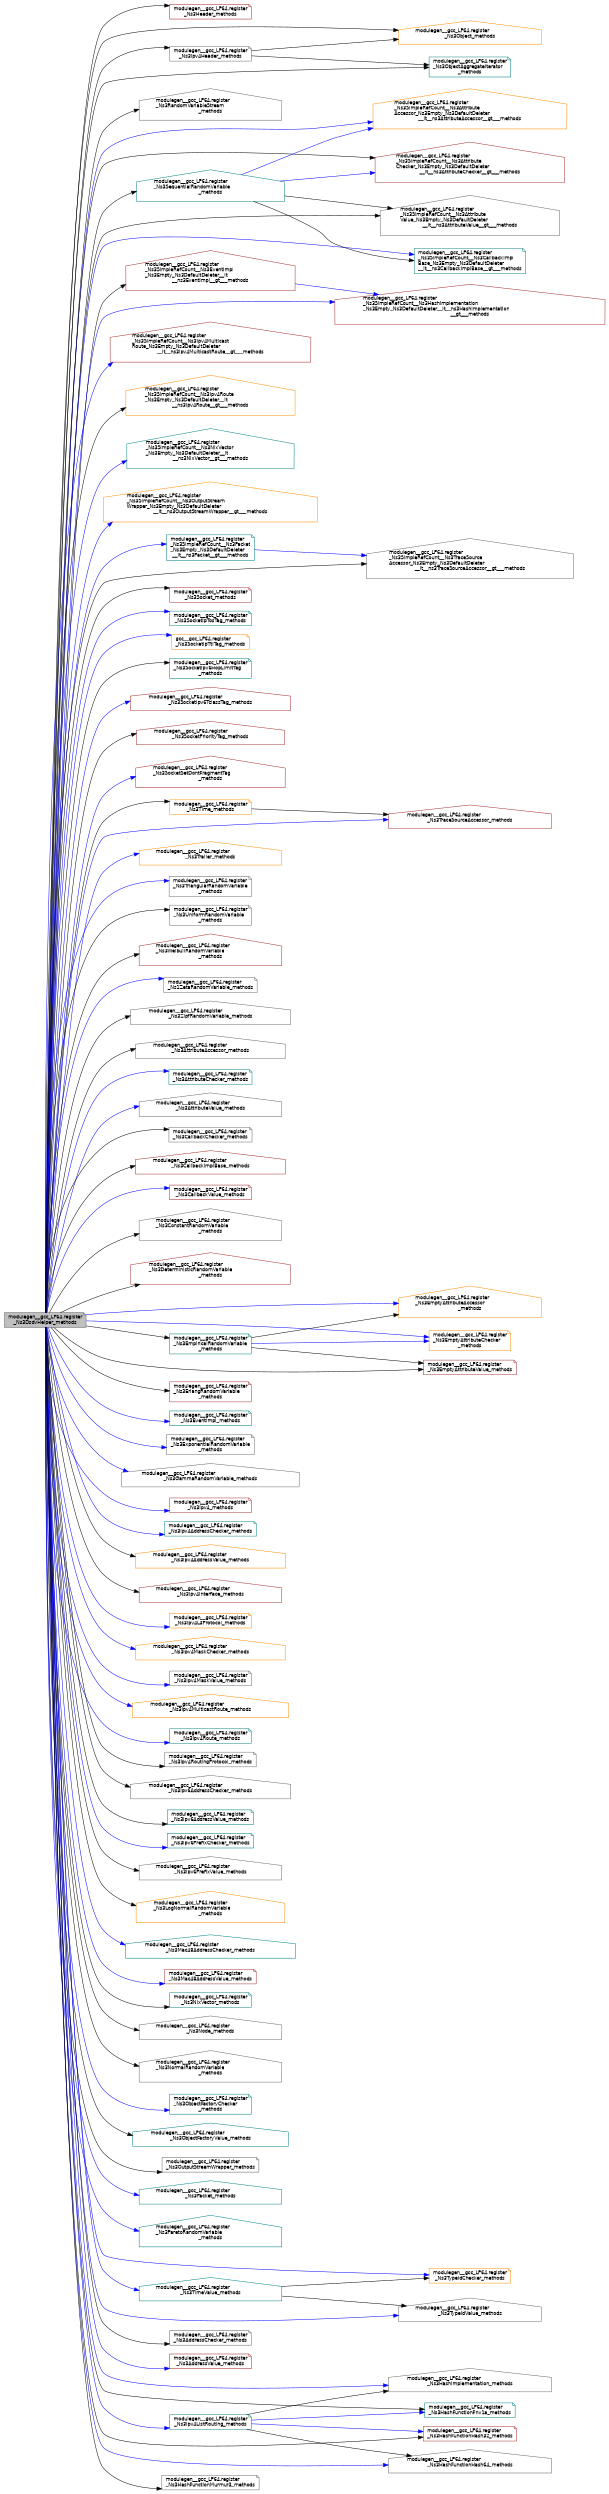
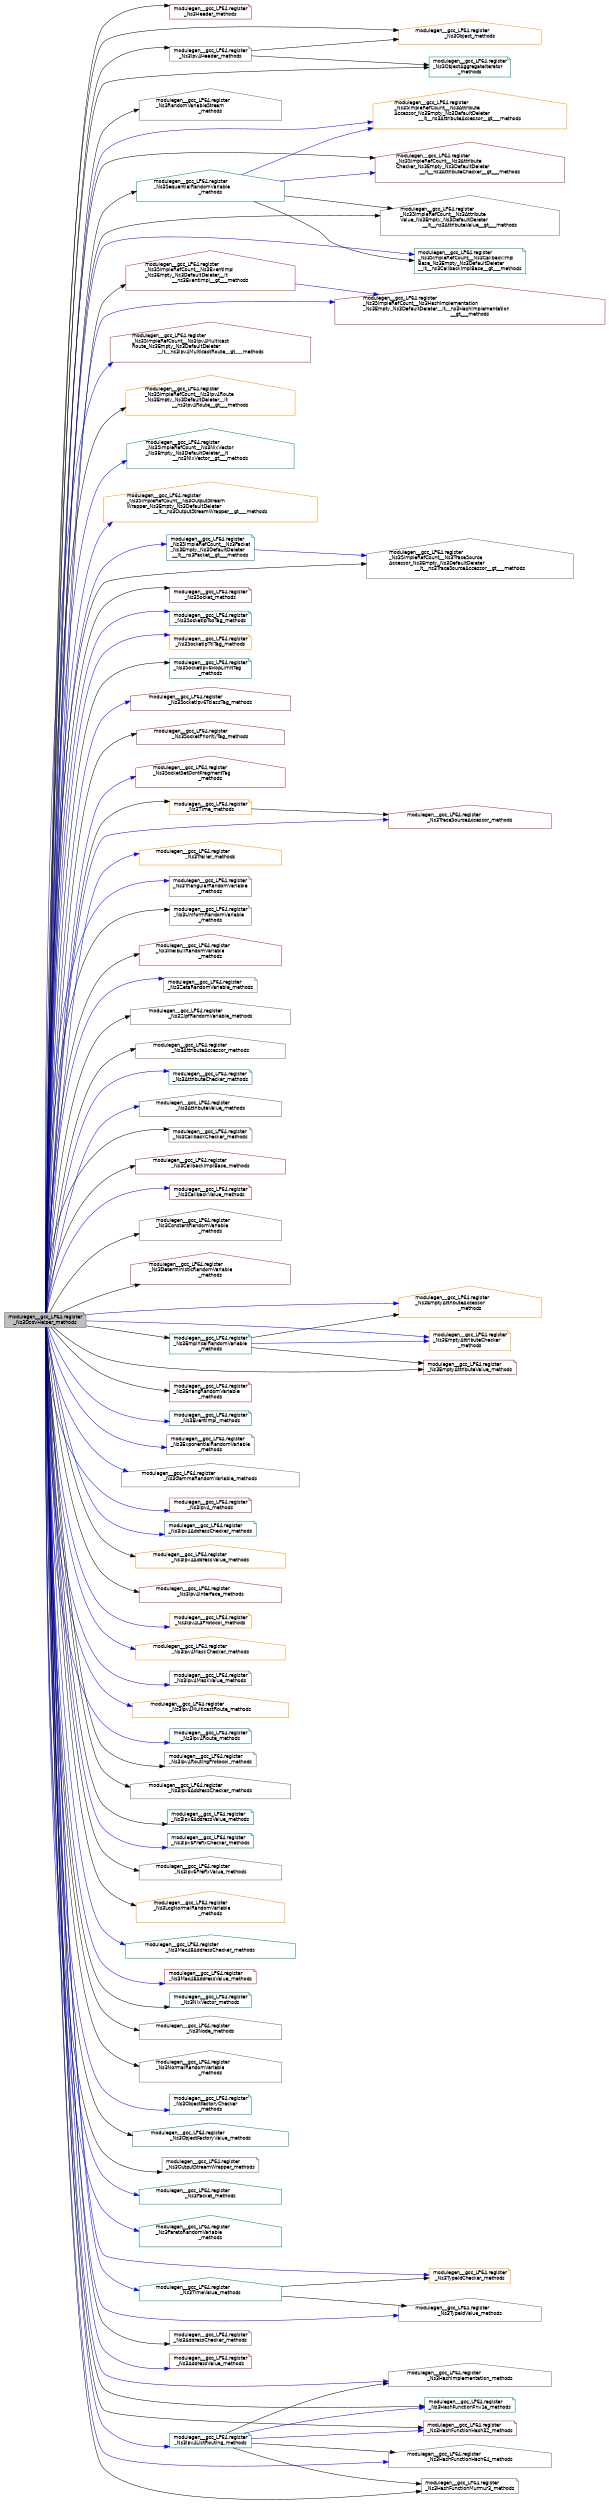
node "gcc__gcc_LP64.register _Ns3SocketIpTtlTag_methods": label "gcc__gcc_LP64.register _Ns3SocketIpTtlTag_methods" -> "modulegen__gcc_LP64.register _Ns3SocketIpTtlTag_methods"
node "modulegen__gcc_LP64.register _Ns1ZetaRandomVariable_methods": label "modulegen__gcc_LP64.register _Ns1ZetaRandomVariable_methods" -> "modulegen__gcc_LP64.register _Ns3ZetaRandomVariable_methods"
edge "modulegen__gcc_LP64.register _Ns3Ipv4ListRouting_methods" -> "modulegen__gcc_LP64.register _Ns3HashFunctionMurmur3_methods": added
